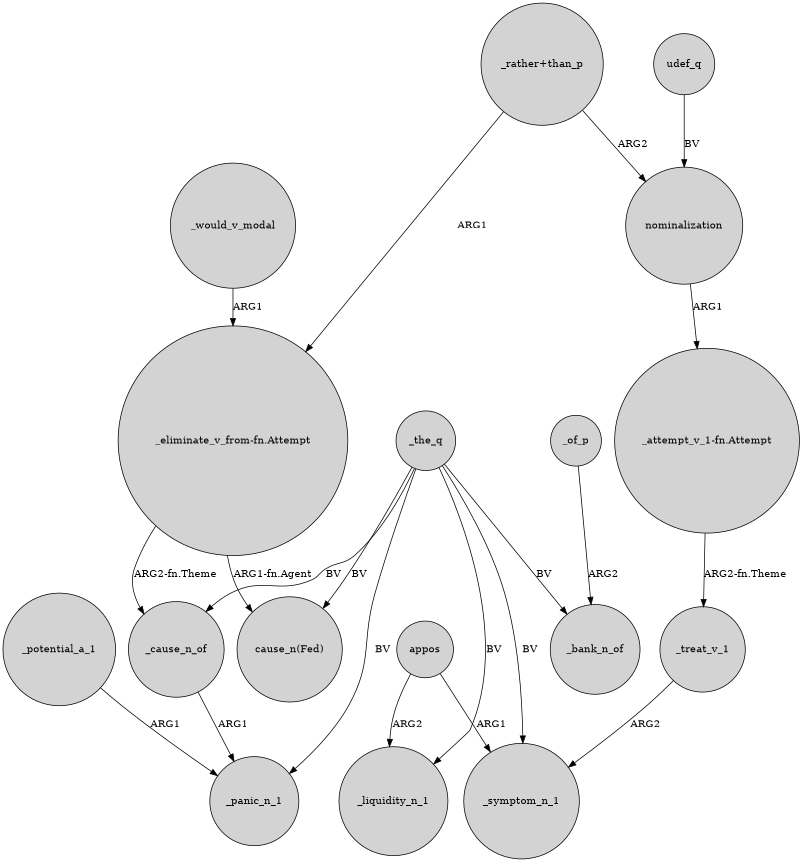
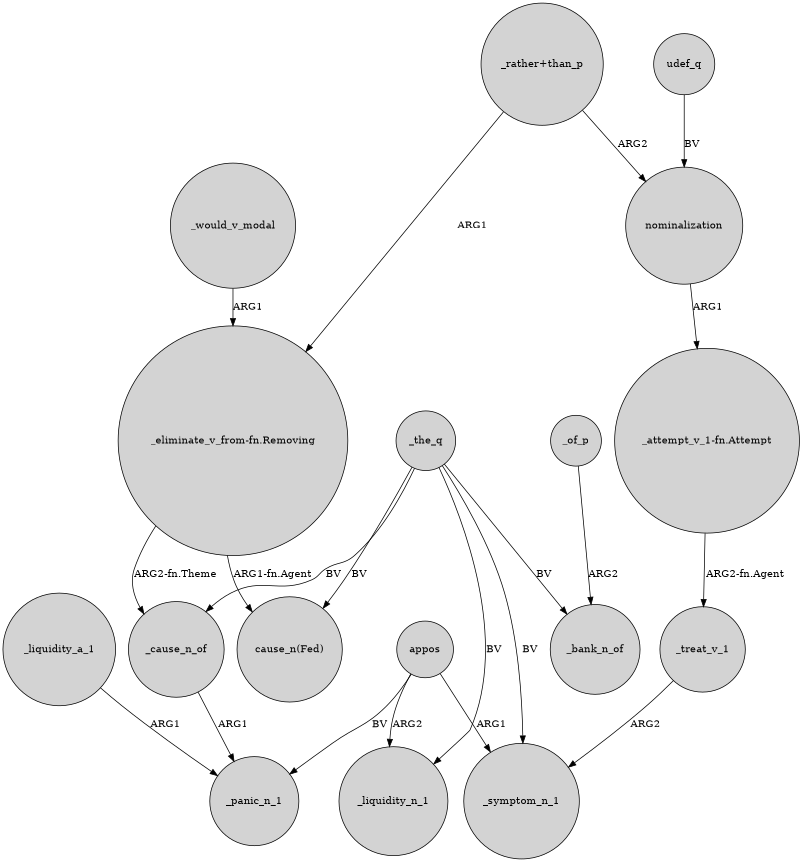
node "_eliminate_v_from-fn.Attempt": label "_eliminate_v_from-fn.Attempt" -> "_eliminate_v_from-fn.Removing"
edge "_attempt_v_1-fn.Attempt" -> "_treat_v_1": label "ARG2-fn.Theme" -> "ARG2-fn.Agent"
edge "_the_q" -> "_panic_n_1": now "appos" -> "_panic_n_1"
node "_potential_a_1": label "_potential_a_1" -> "_liquidity_a_1"
